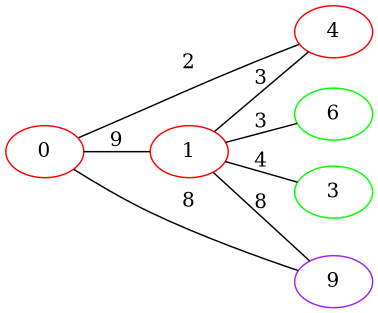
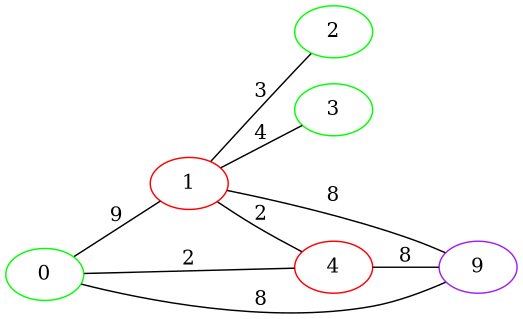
edge "4" -- "1": label "3" -> "2"
node "6": label "6" -> "2"
node "0": color red -> green
edge "4" -- "9": added, label "8"
